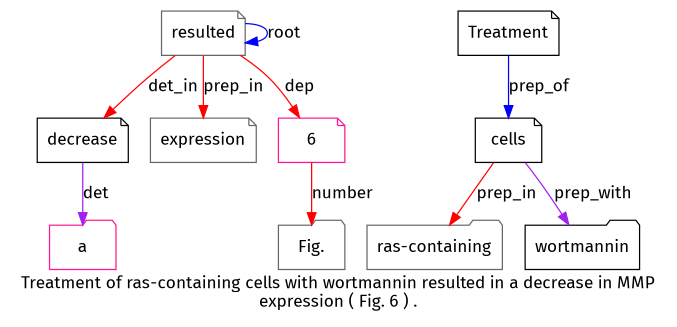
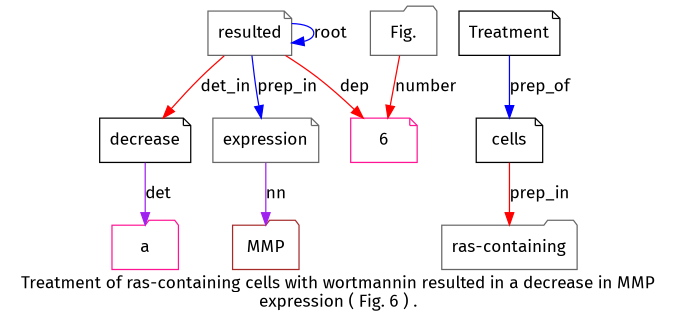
edge "resulted" -> "expression": color red -> blue
edge "6" -> "Fig.": reversed
node "MMP": added
node "wortmannin": removed
